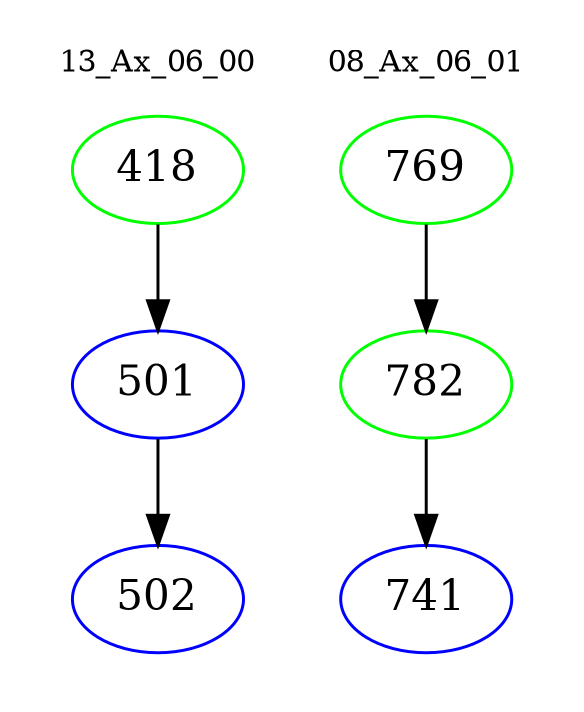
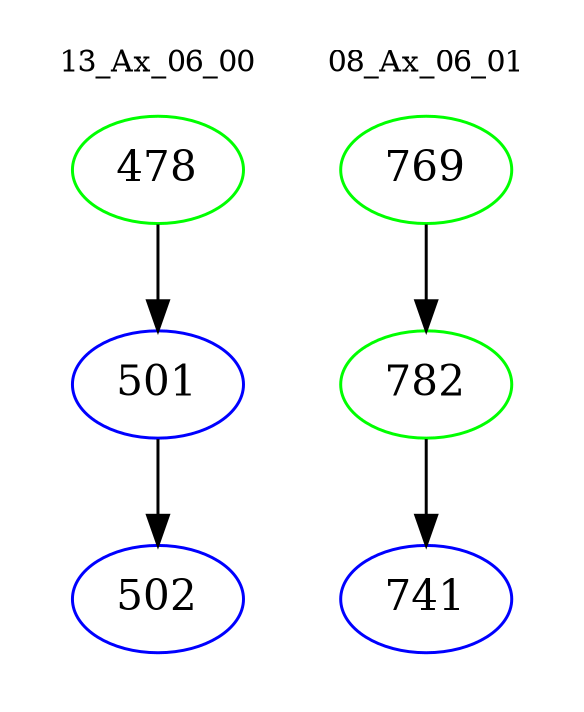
node "418": label "418" -> "478"
